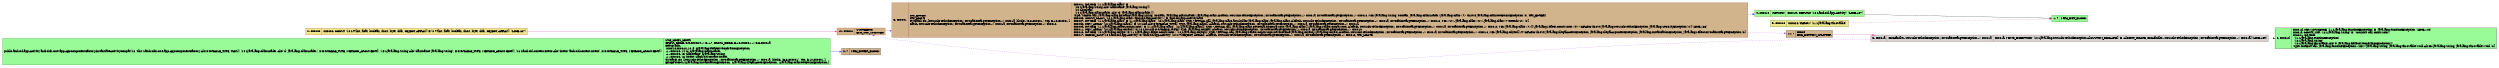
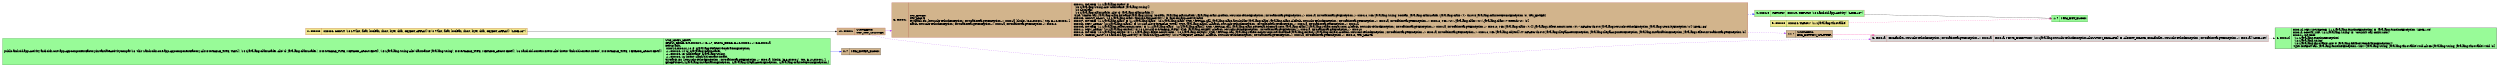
node "3: 0x0001": text "0x0001: INVOKE  (r1 I:java.lang.Class) =" -> "0x0001: INVOKE  (r1 I:java.lang.Intent) ="
edge "2: 0x0000" -> "10: 0x0001": color deeppink -> black
node "11: ?": text "EDGE" -> "SYNTHETIC"
node "10: 0x0001": text "EXC_TOP_SPLITTER" -> "TOP_TOP_SPLITTER"
edge "5: 0x001a" -> "10: 0x0001": reversed
